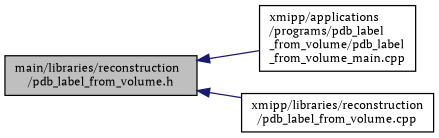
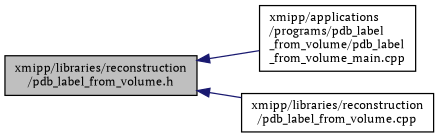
node "main/libraries/reconstruction /pdb_label_from_volume.h": label "main/libraries/reconstruction /pdb_label_from_volume.h" -> "xmipp/libraries/reconstruction /pdb_label_from_volume.h"
